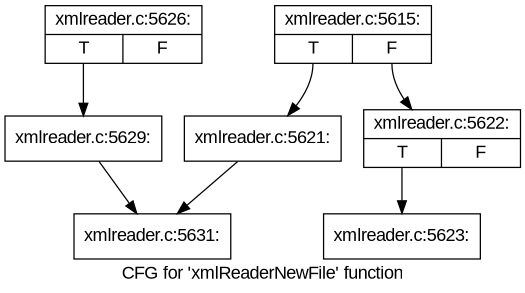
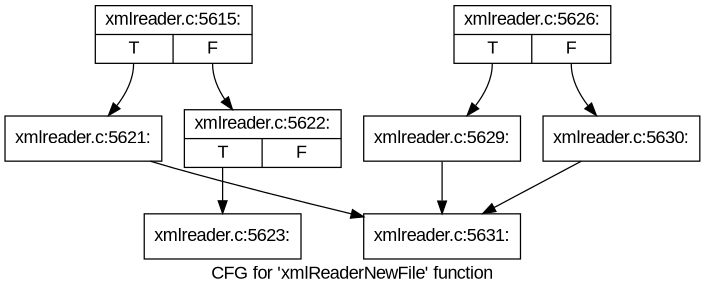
node "xmlreader.c:5630:": added
